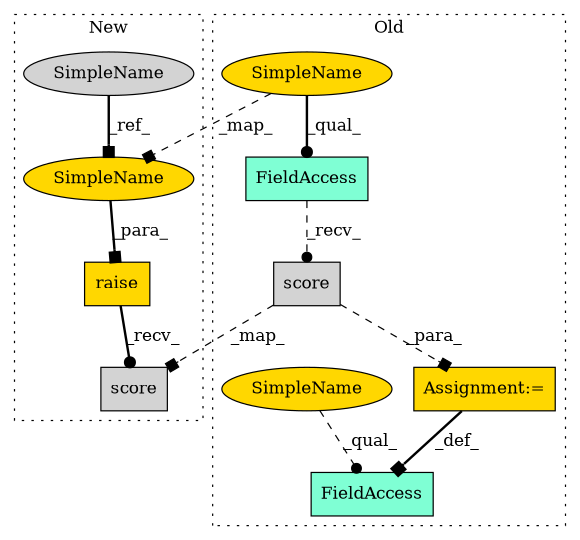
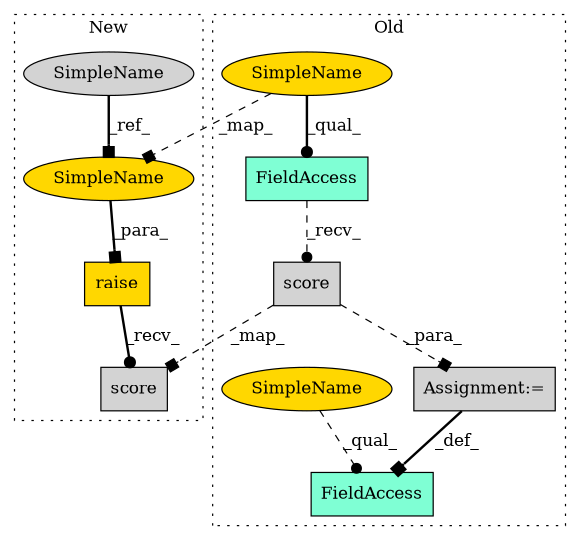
node "Assignment:=": fillcolor gold -> lightgrey
